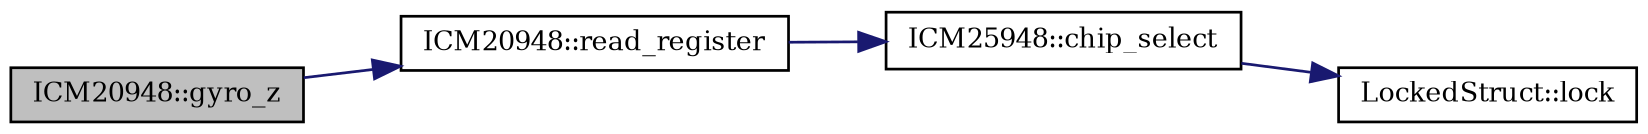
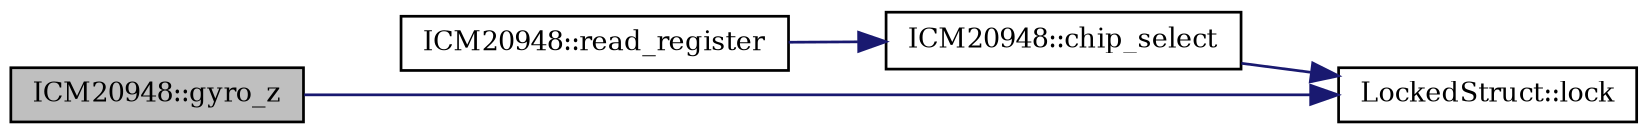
node "ICM25948::chip_select": label "ICM25948::chip_select" -> "ICM20948::chip_select"
edge "ICM20948::gyro_z" -> "ICM20948::read_register": now "ICM20948::gyro_z" -> "LockedStruct::lock"
